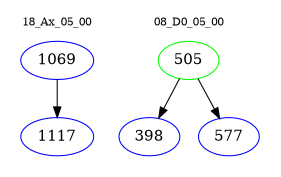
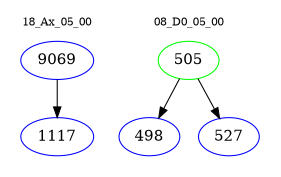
node "1069": label "1069" -> "9069"
node "398": label "398" -> "498"
node "577": label "577" -> "527"
